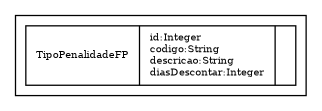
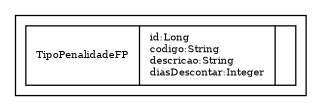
node "TipoPenalidadeFP": text "id:Integer" -> "id:Long"
